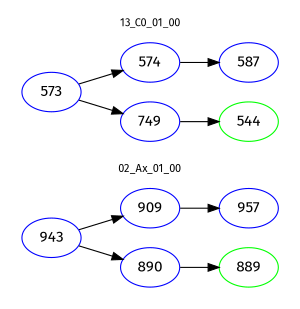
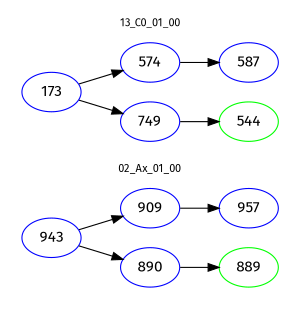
node "573": label "573" -> "173"
